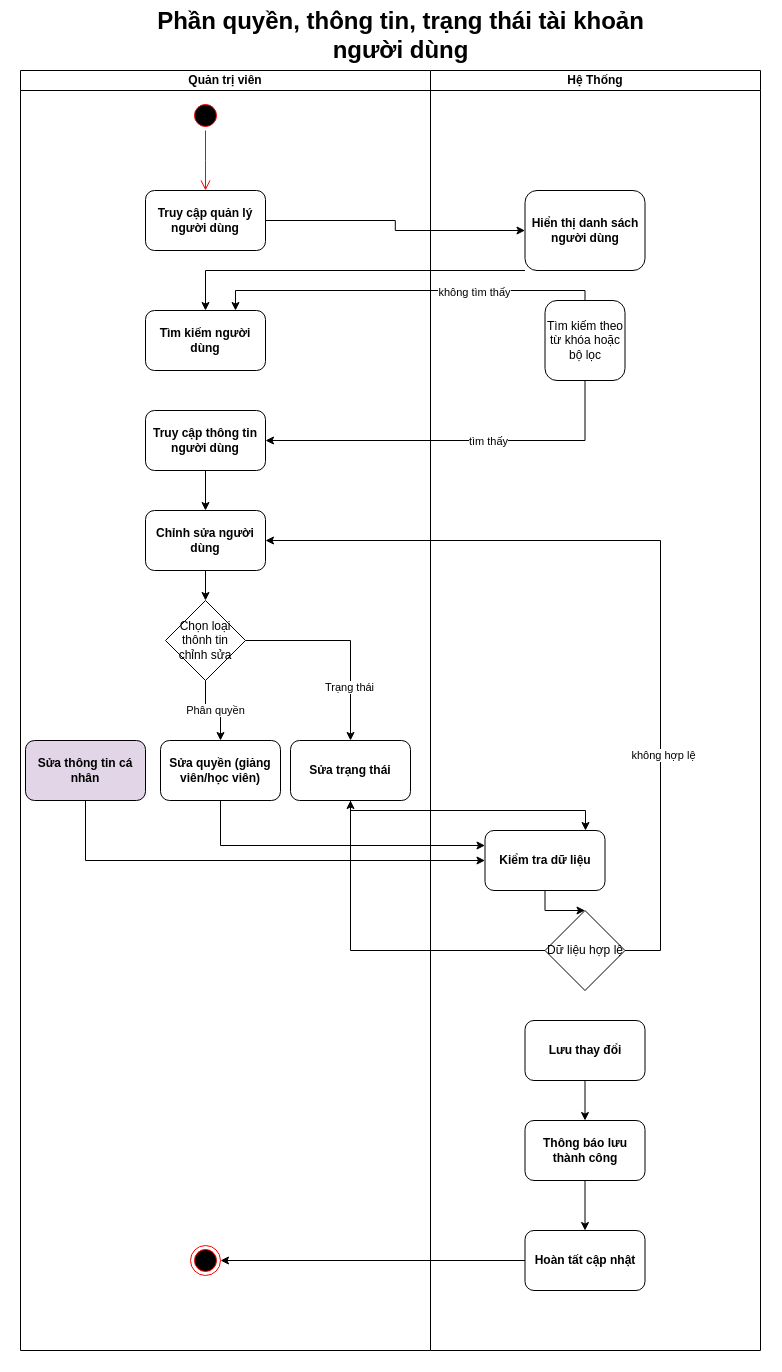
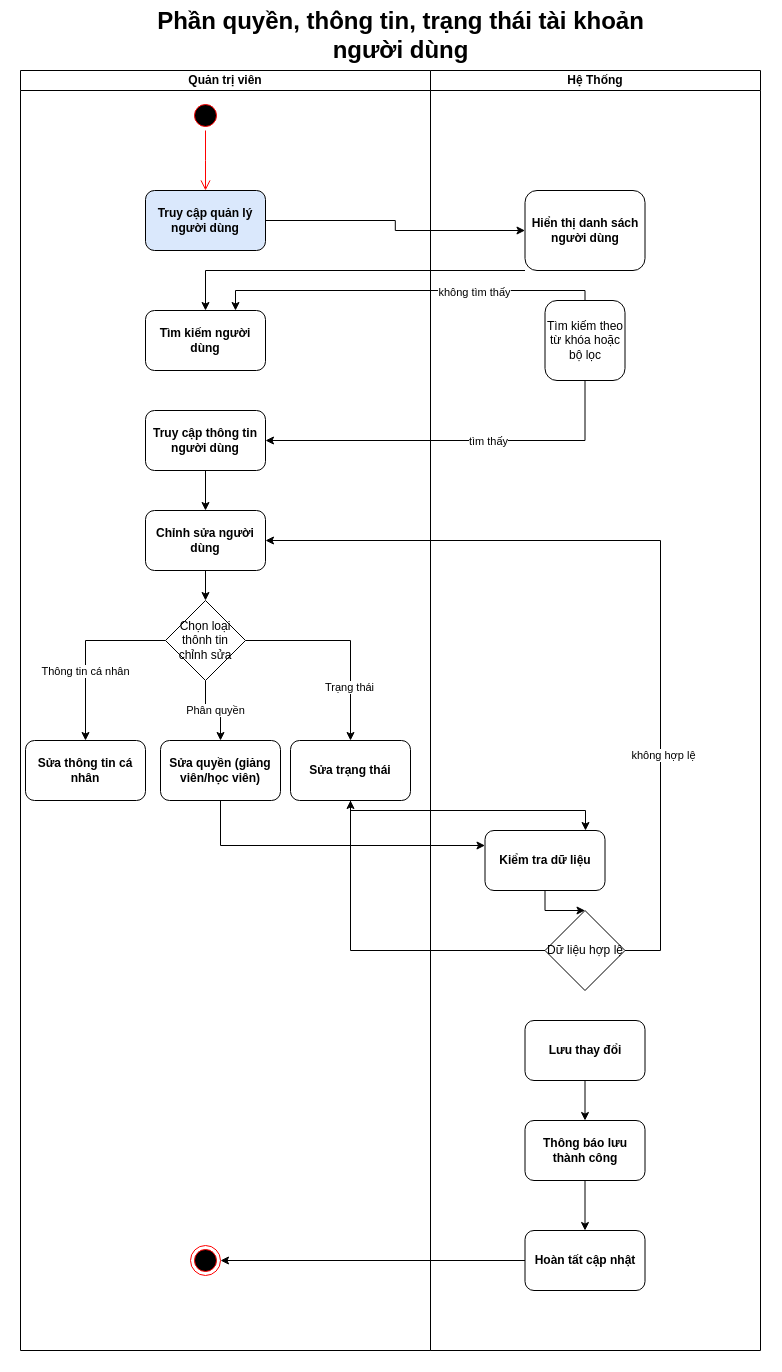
node "Truy cập quản lý người dùng": fillcolor #ffffff -> #dae8fc
edge "Chọn loại thônh tin chỉnh sửa" -> "Sửa thông tin cá nhân": added, label "Thông tin cá nhân"
node "Sửa thông tin cá nhân": fillcolor #e1d5e7 -> #ffffff
edge "Sửa thông tin cá nhân" -> "Kiểm tra dữ liệu": removed
